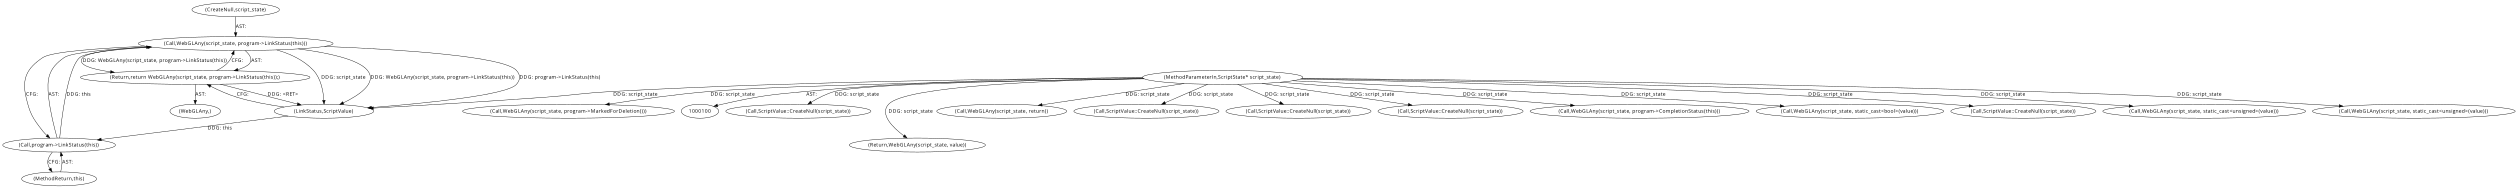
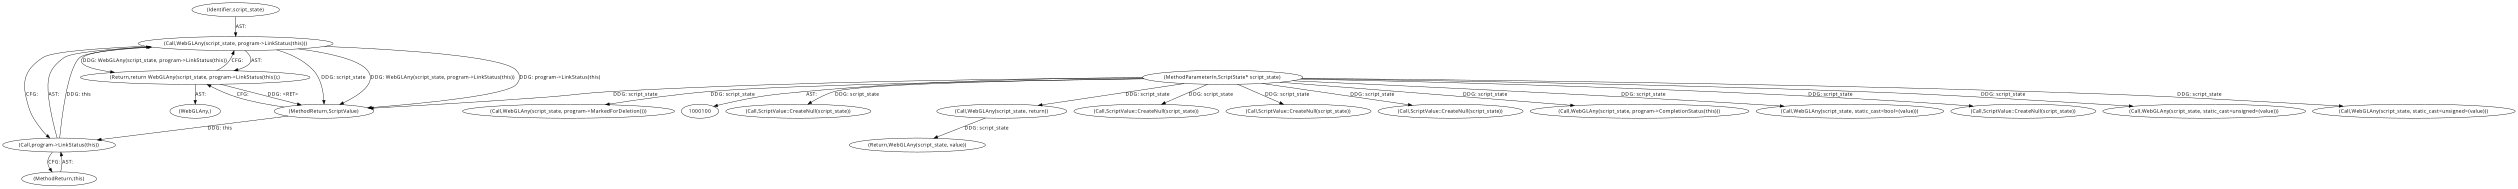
node "(CreateNull,script_state)": label "(CreateNull,script_state)" -> "(Identifier,script_state)"
edge "(MethodParameterIn,ScriptState* script_state)" -> "(Return,WebGLAny(script_state, value))": now "(Call,WebGLAny(script_state, return))" -> "(Return,WebGLAny(script_state, value))"
node "(LinkStatus,ScriptValue)": label "(LinkStatus,ScriptValue)" -> "(MethodReturn,ScriptValue)"
